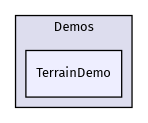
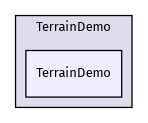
cluster "Demos": label "Demos" -> "TerrainDemo"
